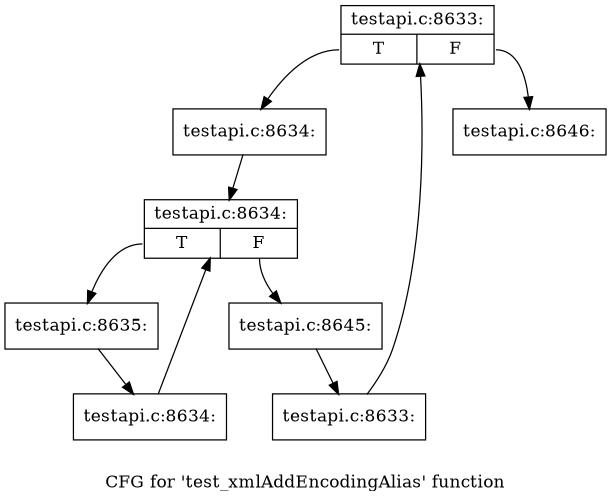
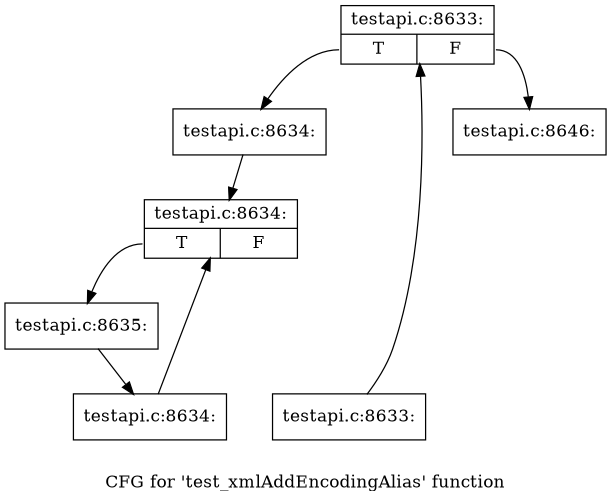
node "testapi.c:8645:": removed
